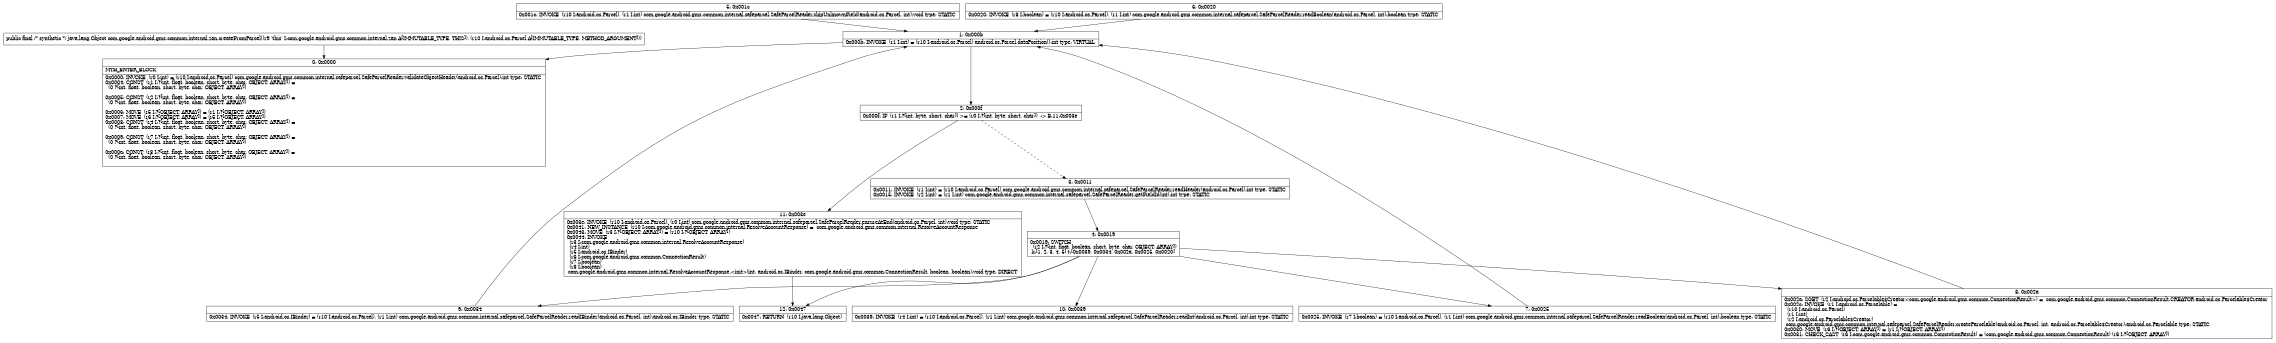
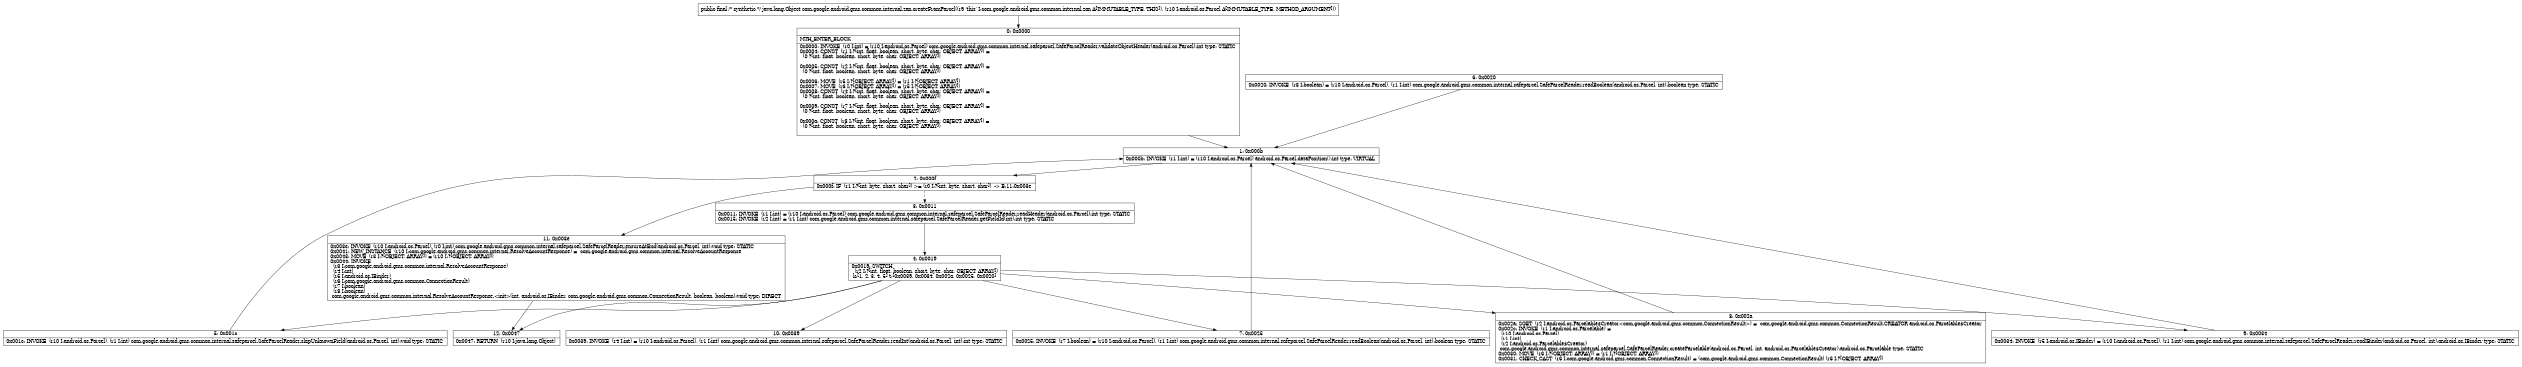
edge "1: 0x000b" -> "0: 0x0000": reversed
edge "4: 0x0019" -> "5: 0x001c": added
